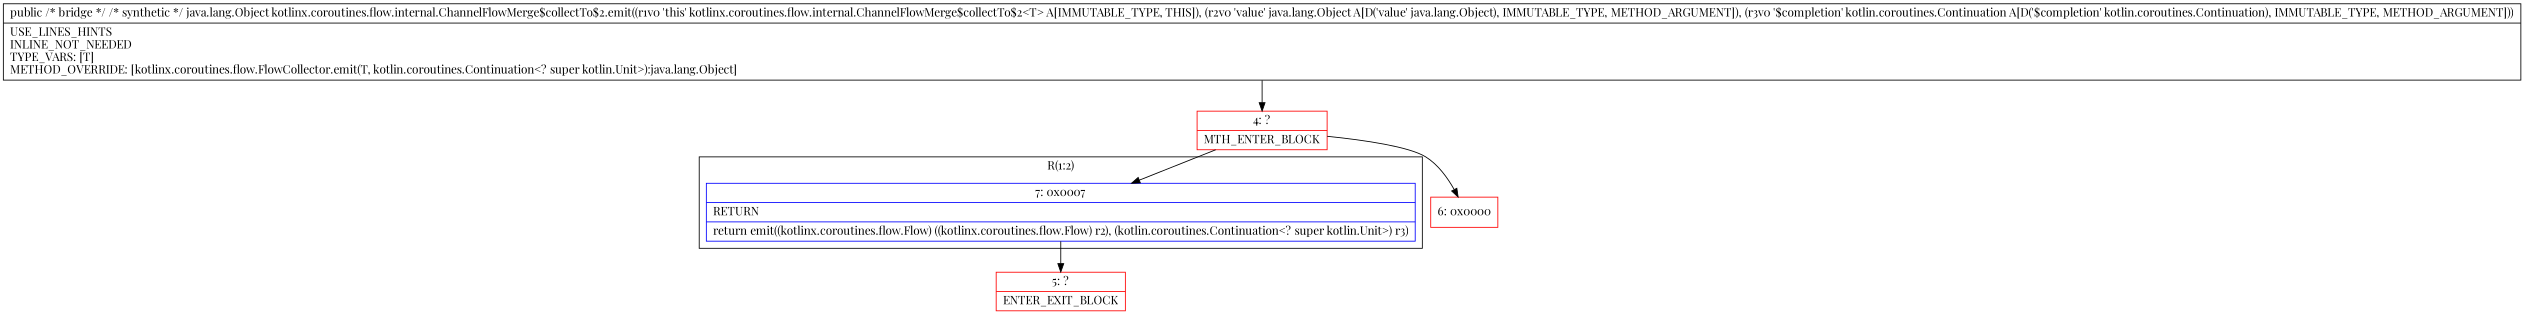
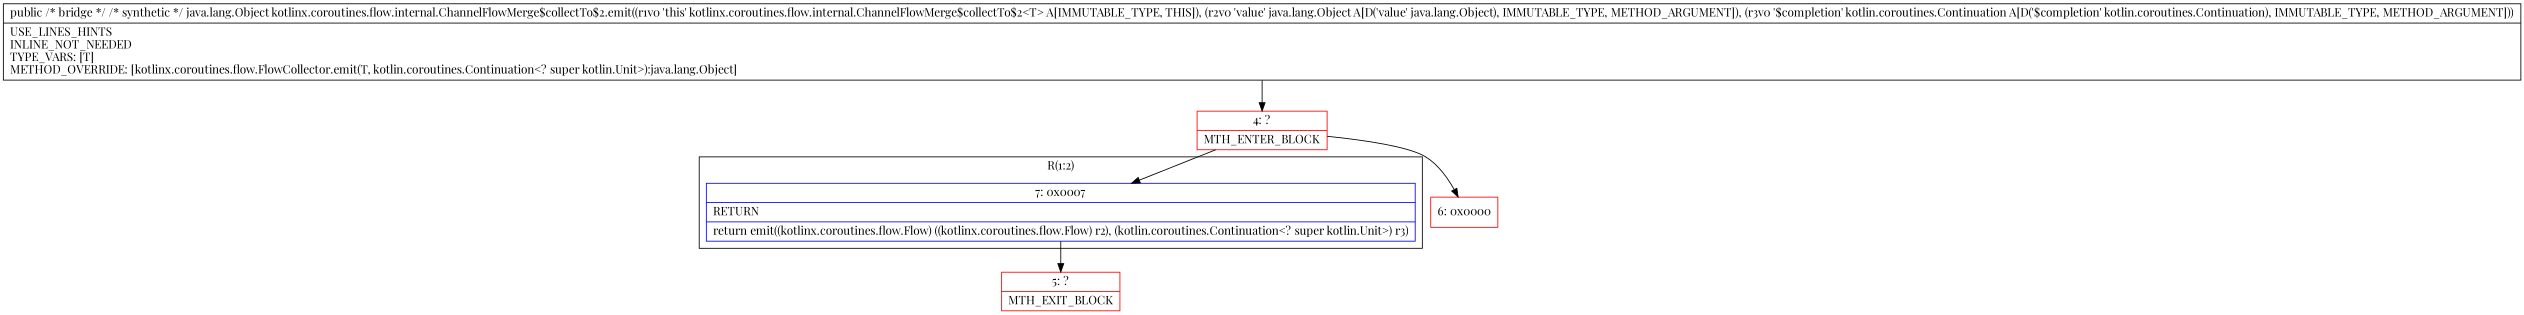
node "5: ?": text "ENTER_EXIT_BLOCK" -> "MTH_EXIT_BLOCK"
